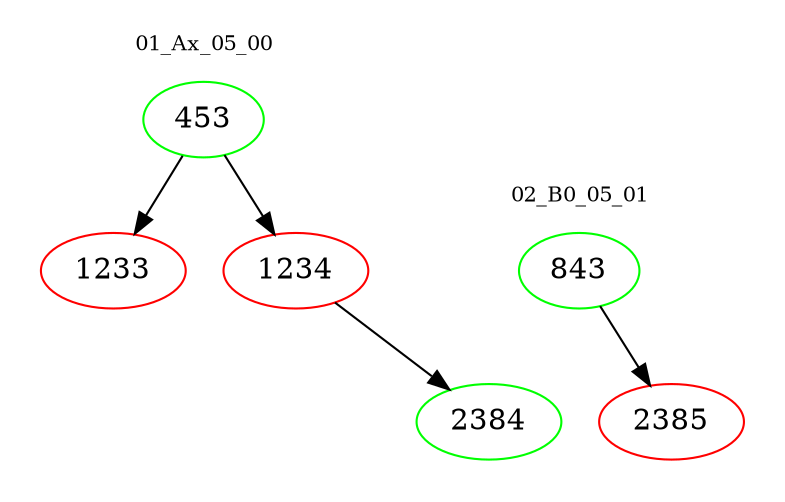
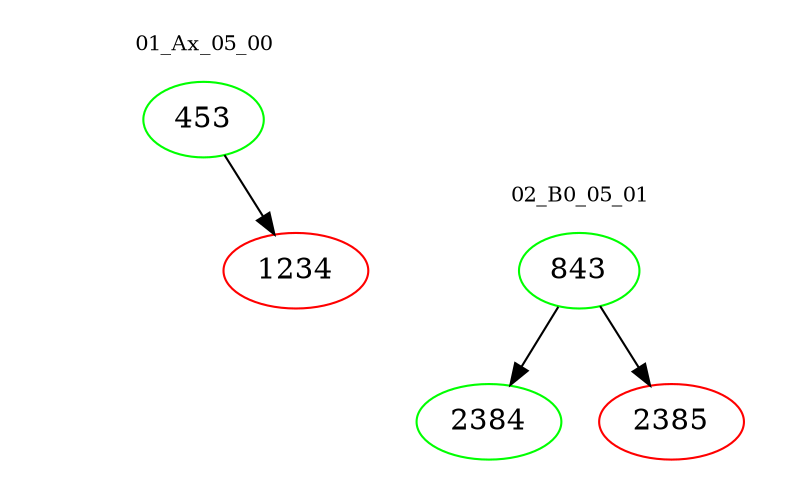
node "1233": removed
edge "1234" -> "2384": now "843" -> "2384"
